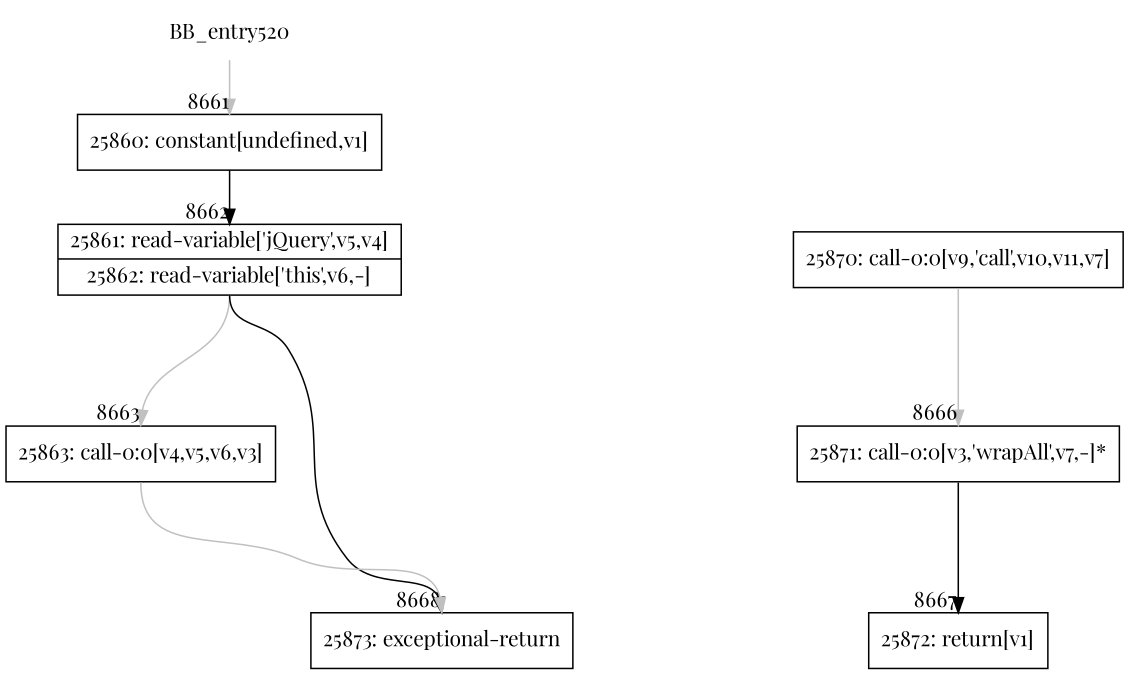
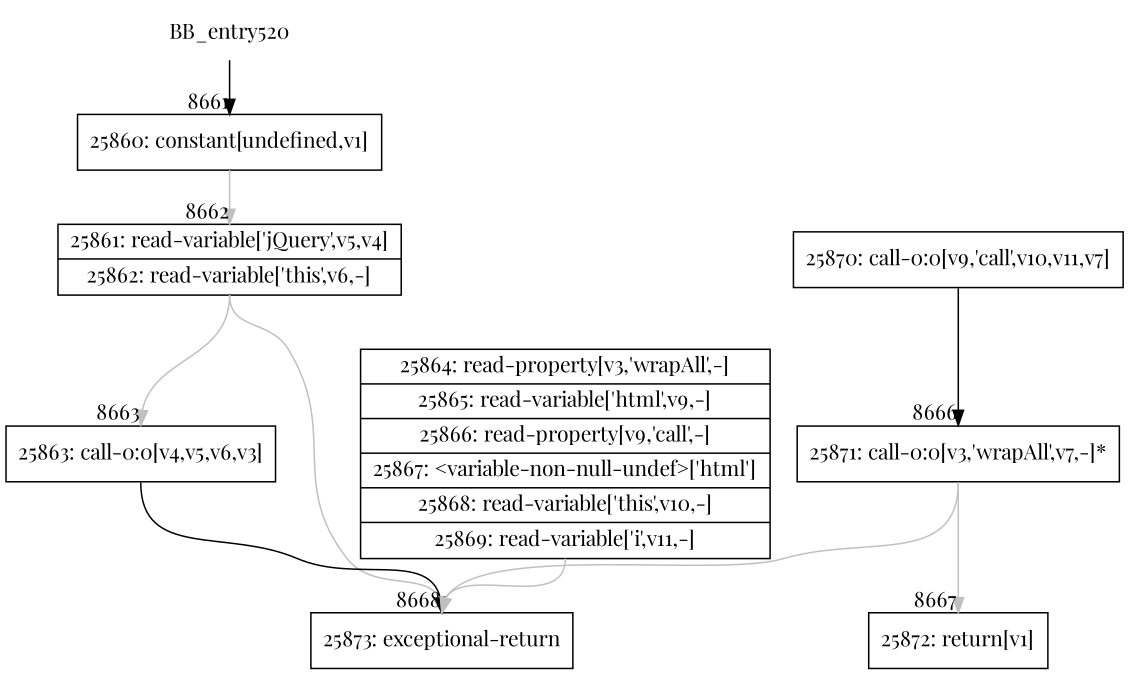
edge "BB_entry520" -> "25860: constant[undefined,v1]": color gray -> black
edge "25860: constant[undefined,v1]" -> "25861: read-variable['jQuery',v5,v4]": color black -> gray
edge "25870: call-0:0[v9,'call',v10,v11,v7]" -> "25871: call-0:0[v3,'wrapAll',v7,-]*": color gray -> black
node "25864: read-property[v3,'wrapAll',-]": added
edge "25861: read-variable['jQuery',v5,v4]" -> "25873: exceptional-return": color black -> gray
edge "25871: call-0:0[v3,'wrapAll',v7,-]*" -> "25872: return[v1]": color black -> gray
edge "25863: call-0:0[v4,v5,v6,v3]" -> "25873: exceptional-return": color gray -> black
edge "25871: call-0:0[v3,'wrapAll',v7,-]*" -> "25873: exceptional-return": added
